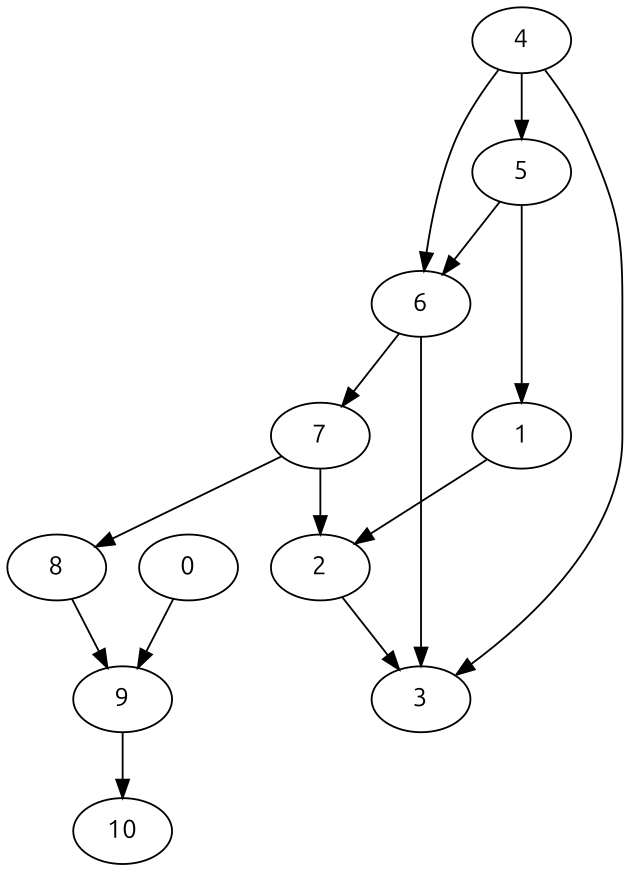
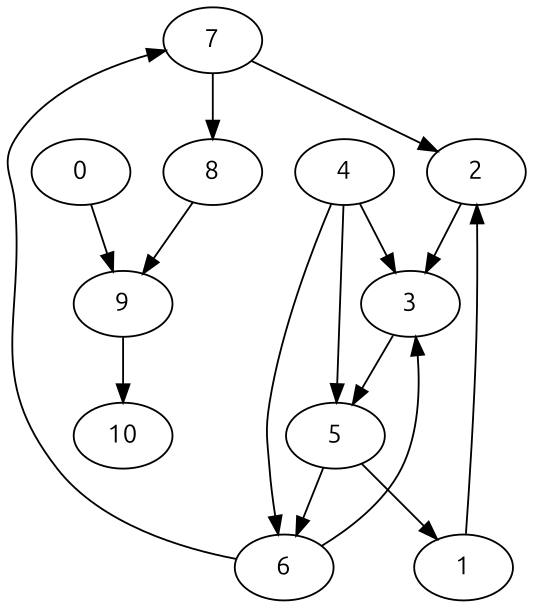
edge "3" -> "5": added
